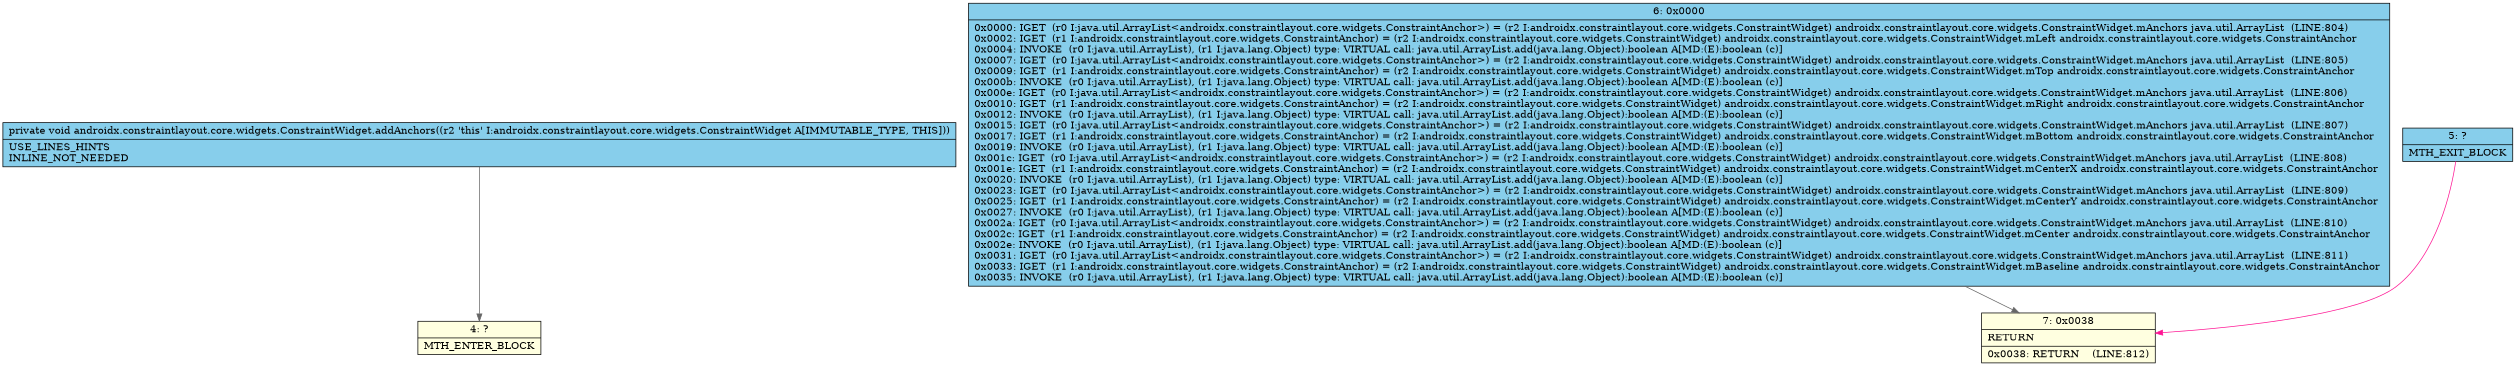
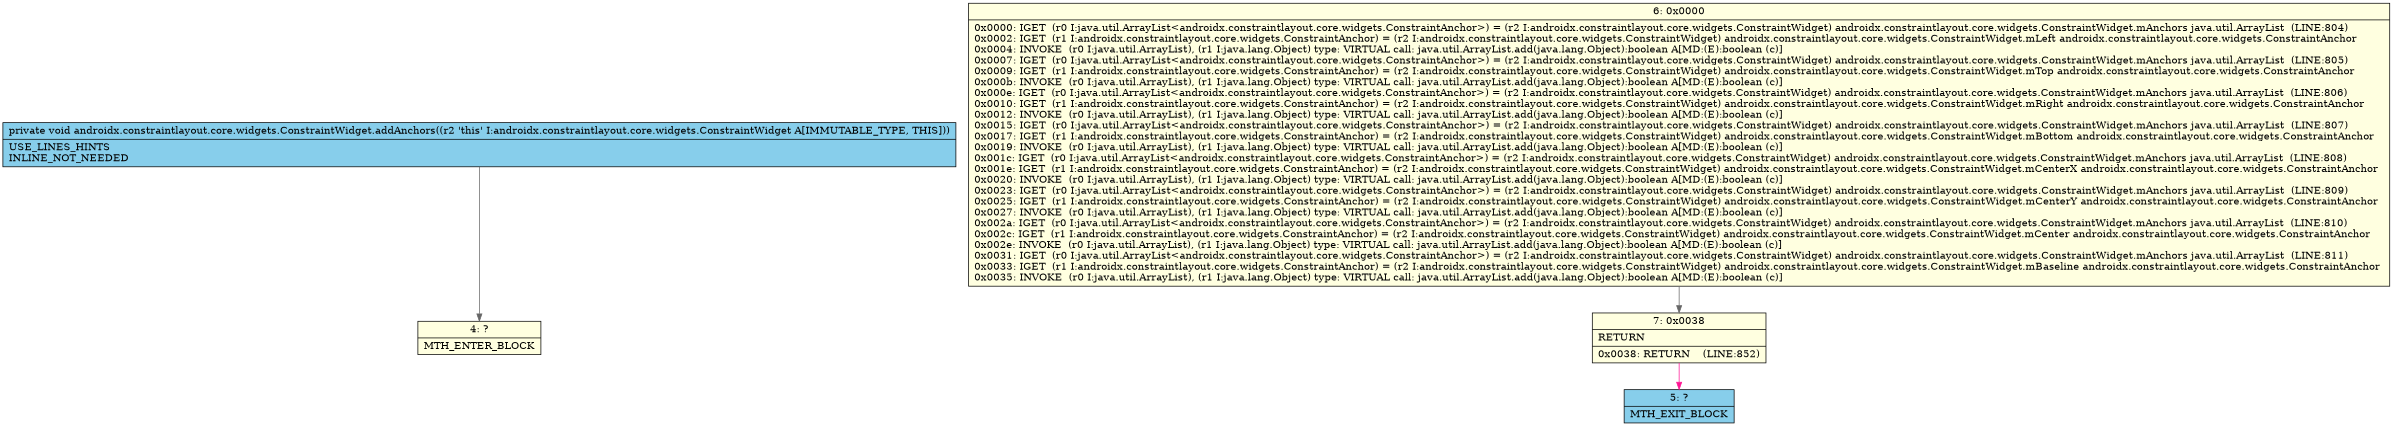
node "6: 0x0000": fillcolor skyblue -> lightyellow
edge "5: ?" -> "7: 0x0038": reversed
node "7: 0x0038": text "0x0038: RETURN    (LINE:812)" -> "0x0038: RETURN    (LINE:852)"
